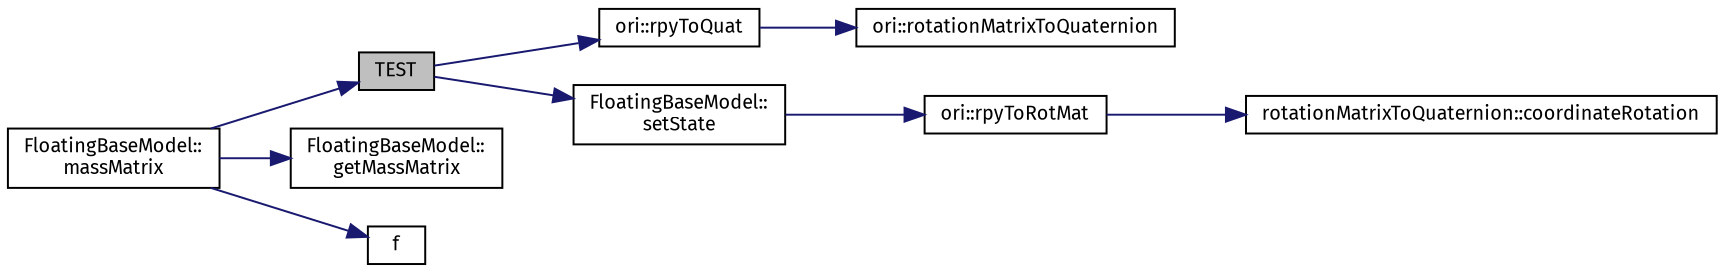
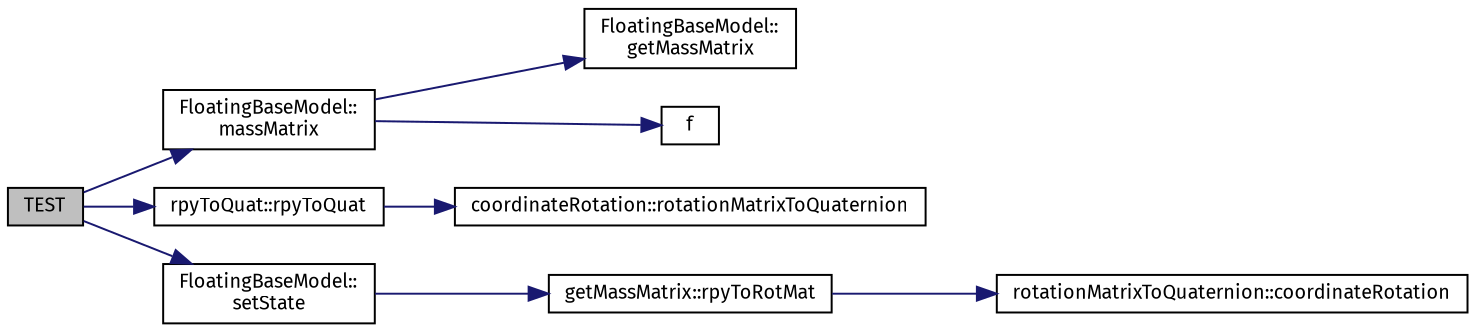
node "ori::rpyToQuat": label "ori::rpyToQuat" -> "rpyToQuat::rpyToQuat"
node "ori::rotationMatrixToQuaternion": label "ori::rotationMatrixToQuaternion" -> "coordinateRotation::rotationMatrixToQuaternion"
edge "FloatingBaseModel:: massMatrix" -> "TEST": reversed
node "ori::rpyToRotMat": label "ori::rpyToRotMat" -> "getMassMatrix::rpyToRotMat"
